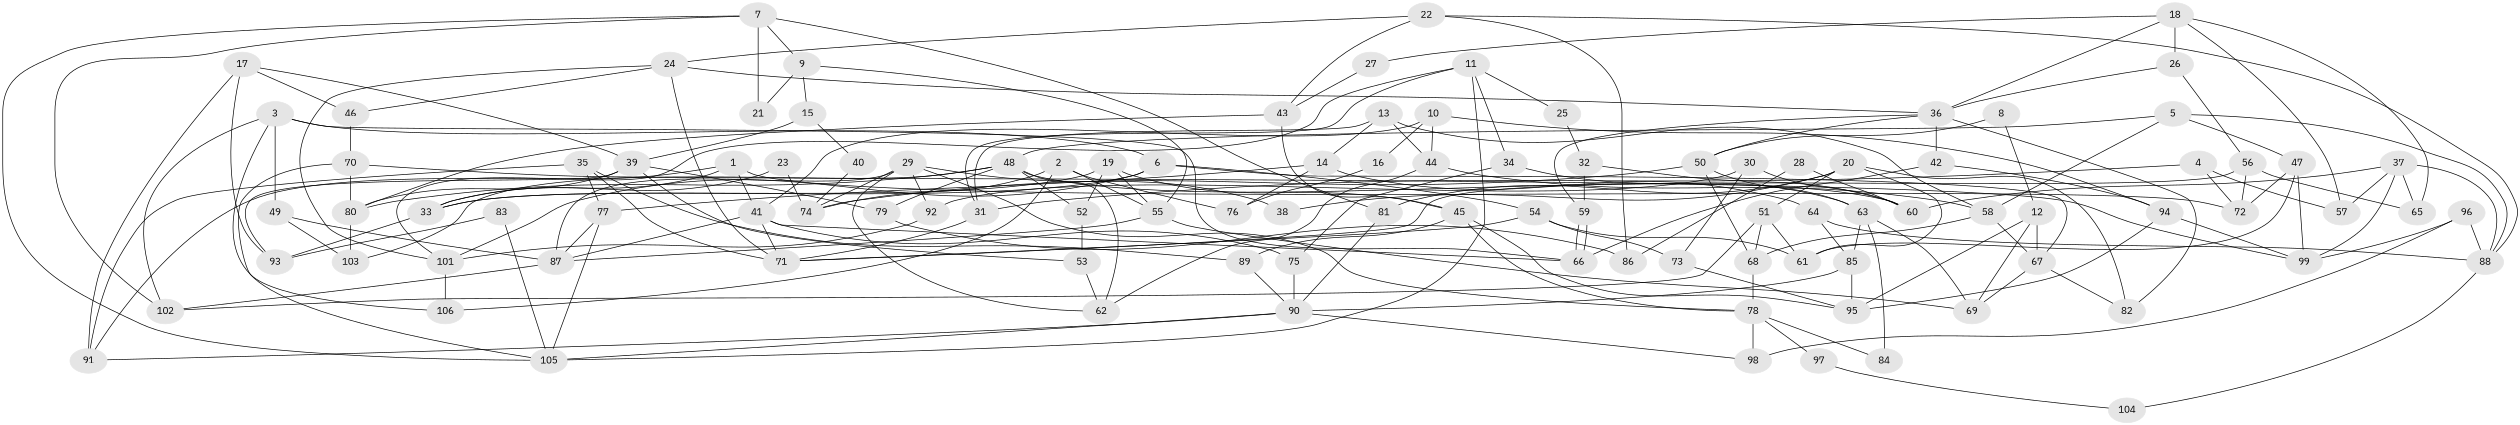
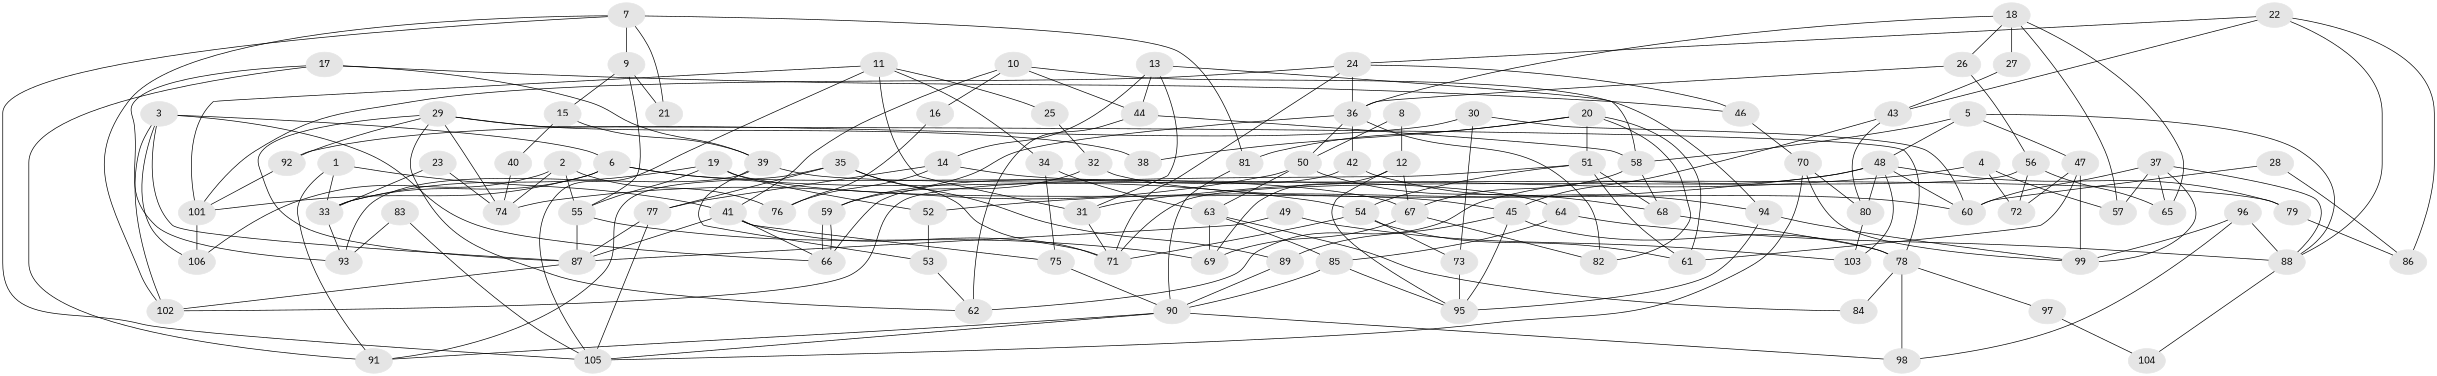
edge "3" -- "49": now "3" -- "87"
edge "51" -- "54": added
edge "39" -- "80": removed
edge "1" -- "72": removed
